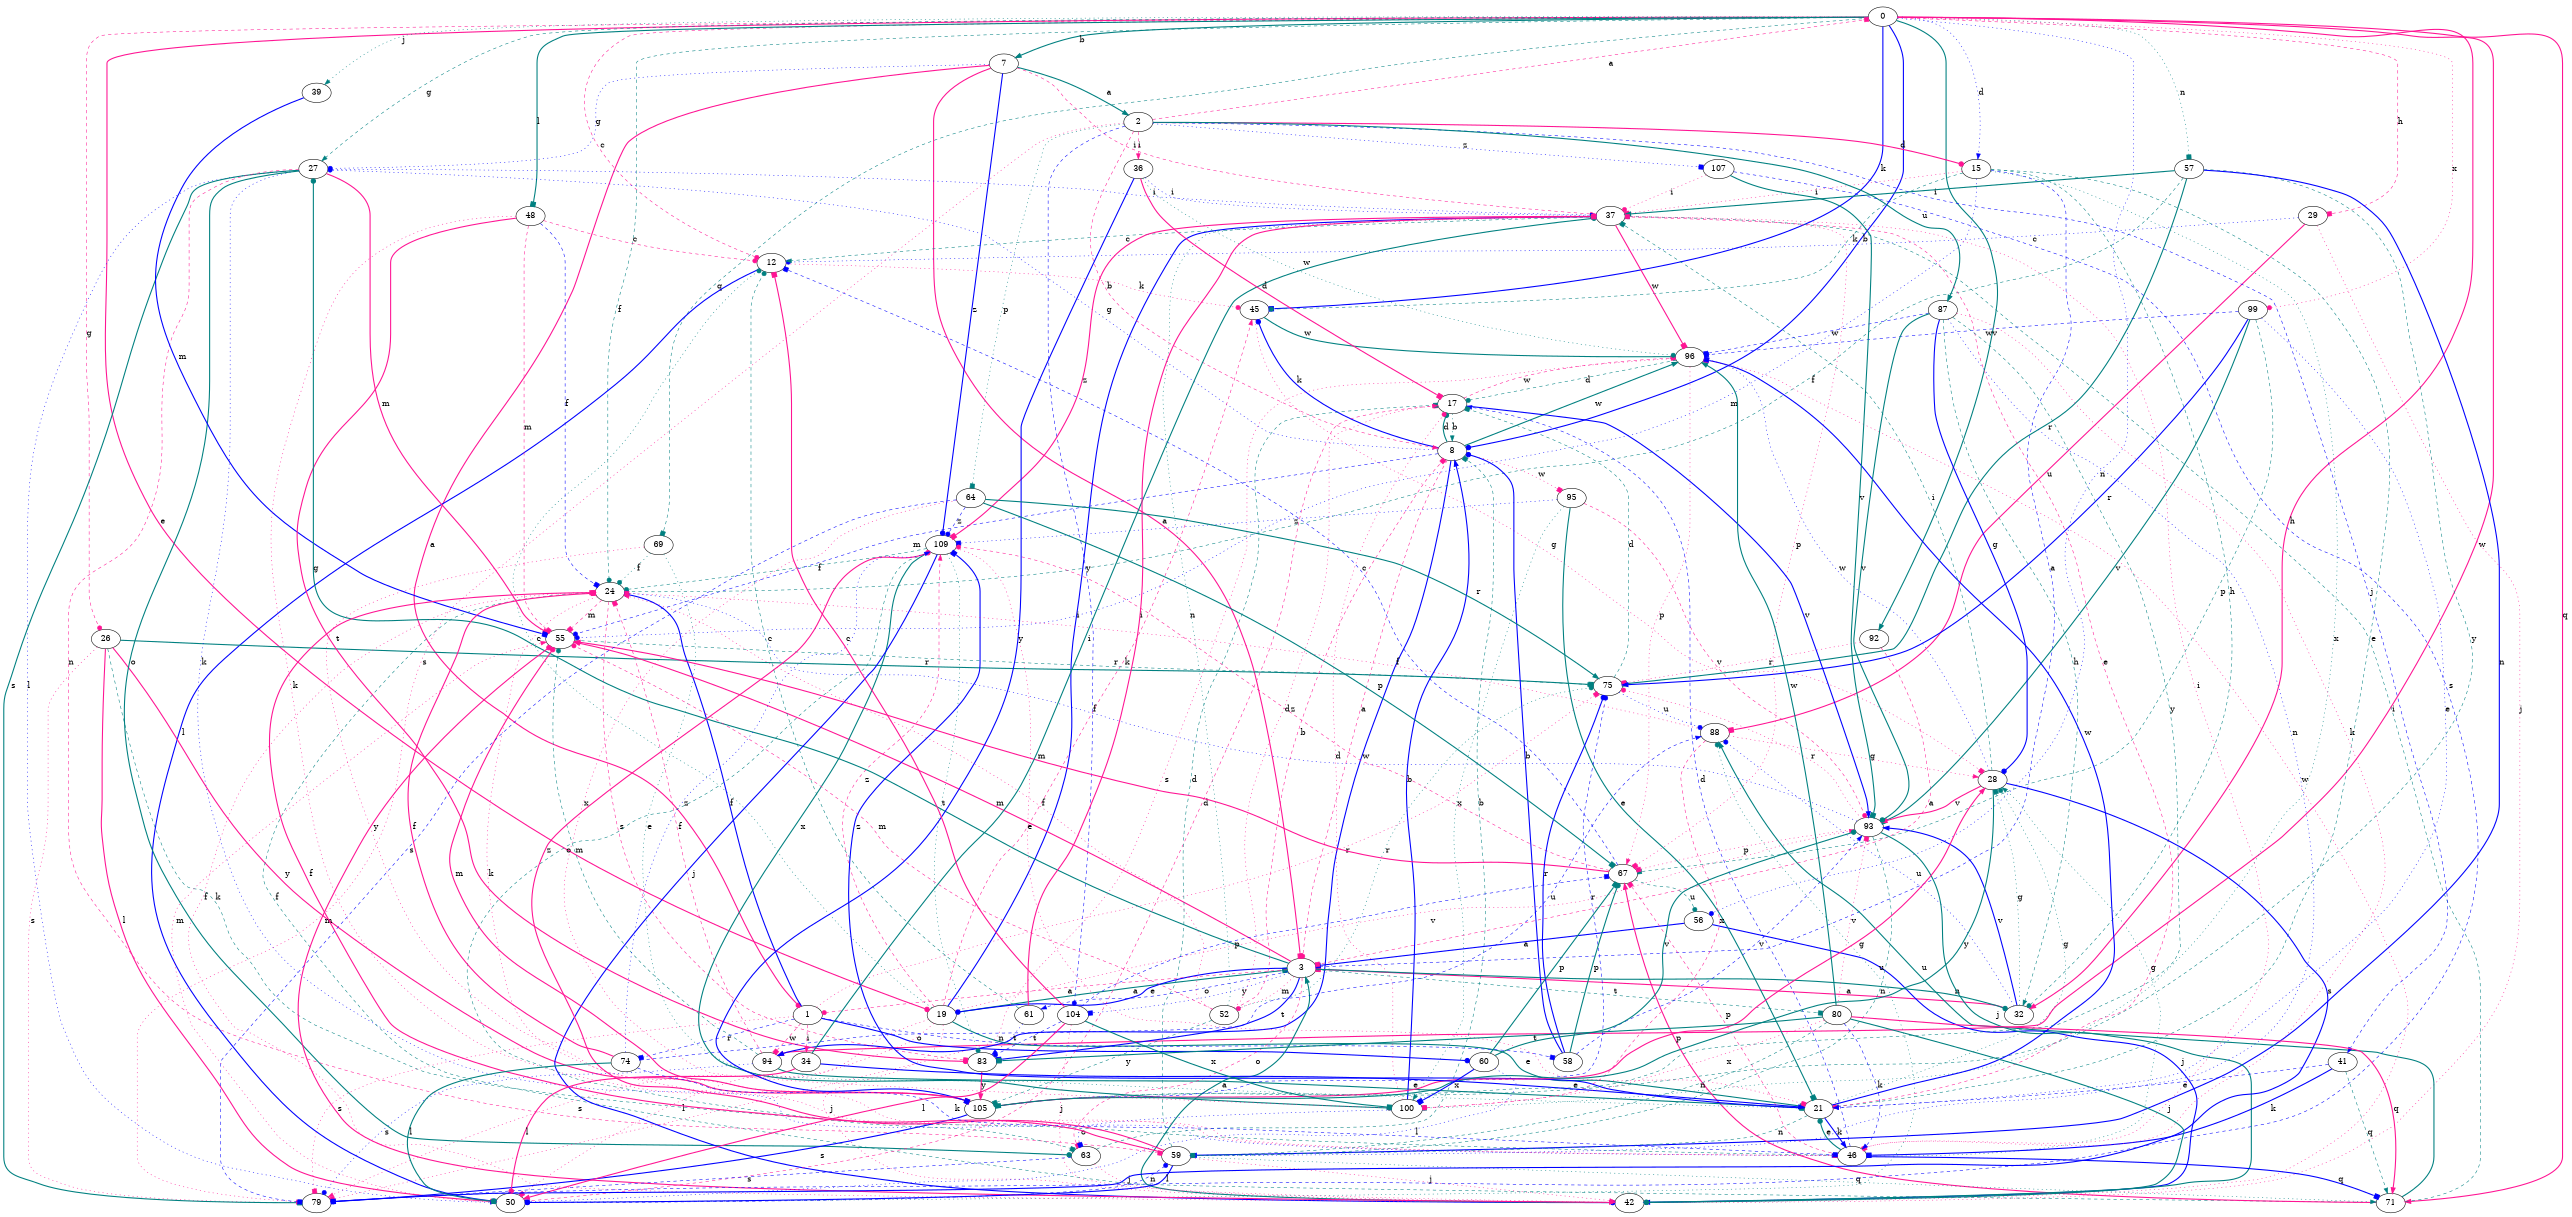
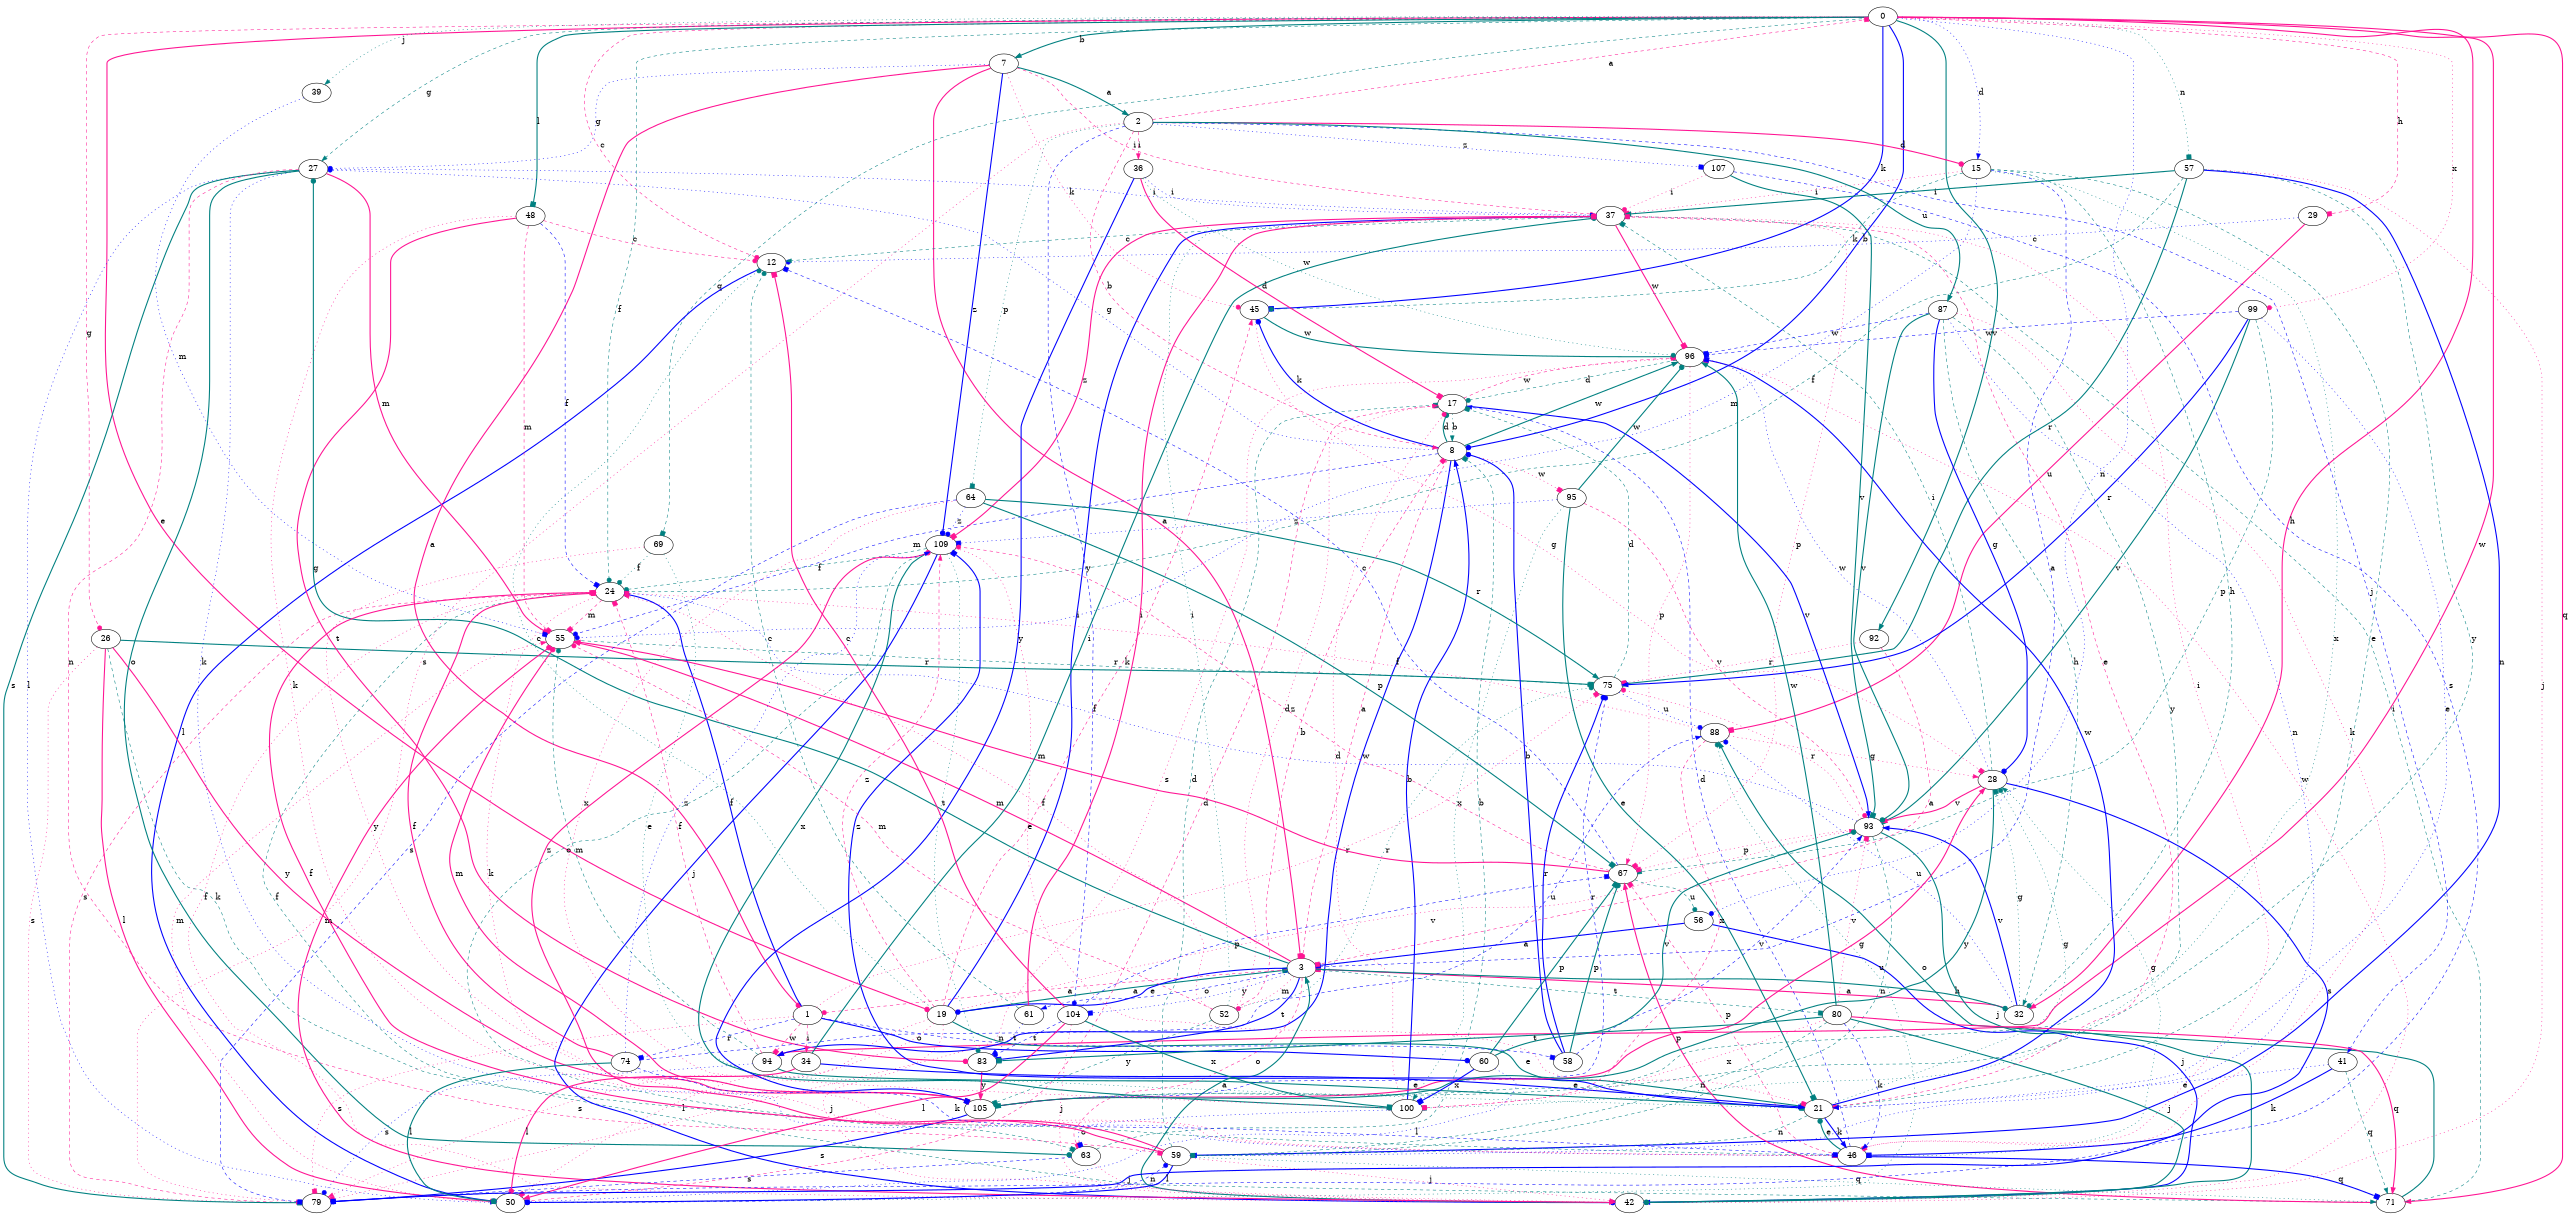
edge "12" -> "45": now "7" -> "45"
edge "39" -> "55": style bold -> dotted
edge "95" -> "96": added, label "w"
edge "64" -> "109": style dashed -> dotted
edge "52" -> "37": label "n" -> "i"
edge "24" -> "83": now "24" -> "79"
edge "71" -> "88": label "u" -> "o"
edge "3" -> "32": label "n" -> "h"
edge "29" -> "42": now "57" -> "42"
edge "41" -> "21": style dashed -> dotted
